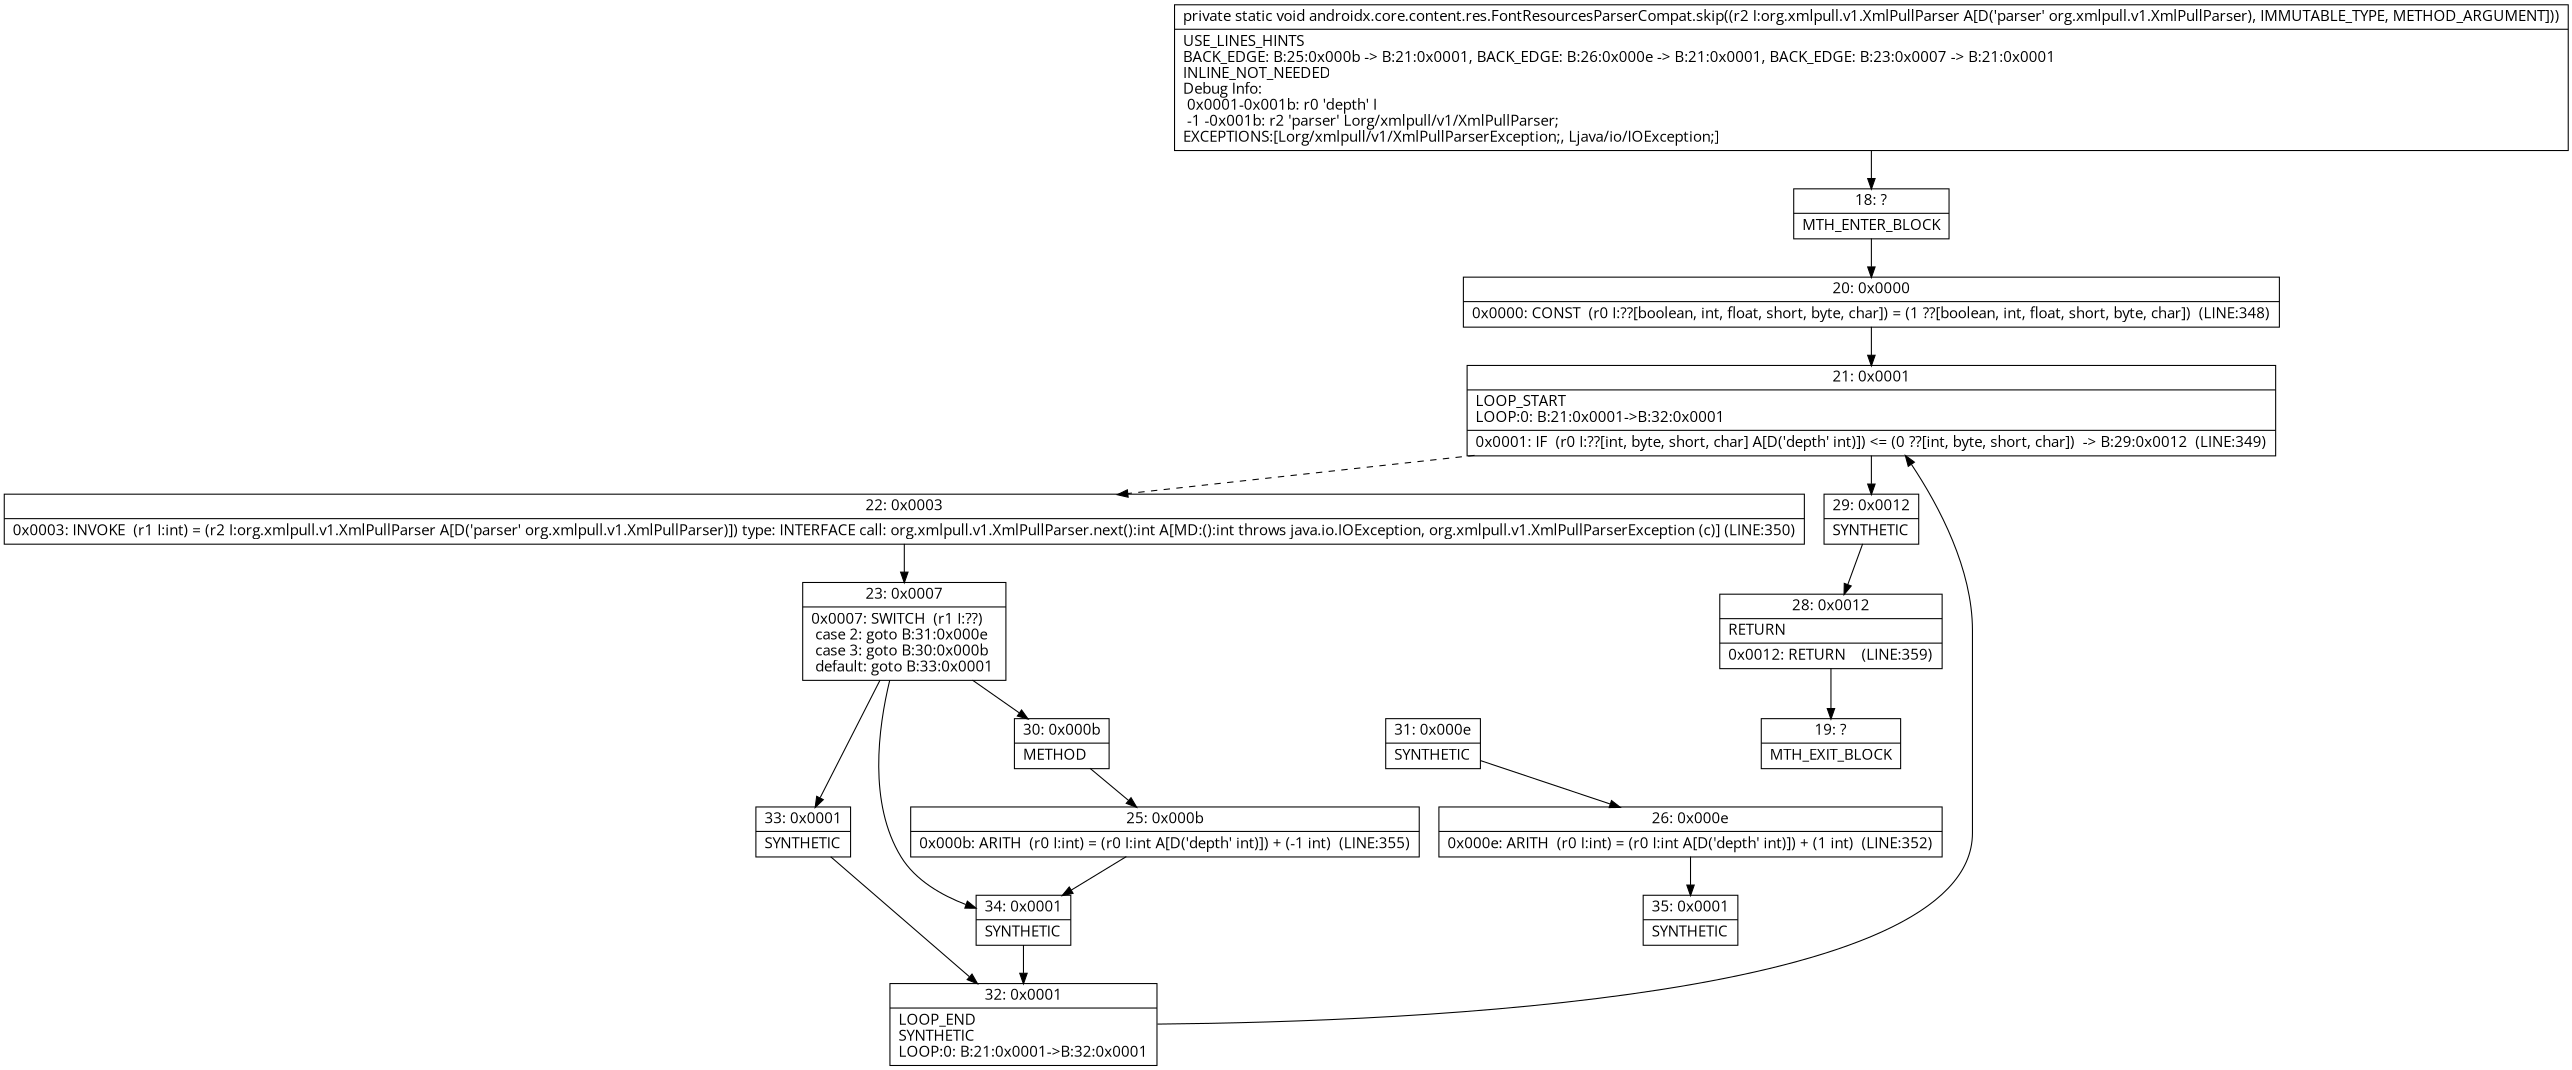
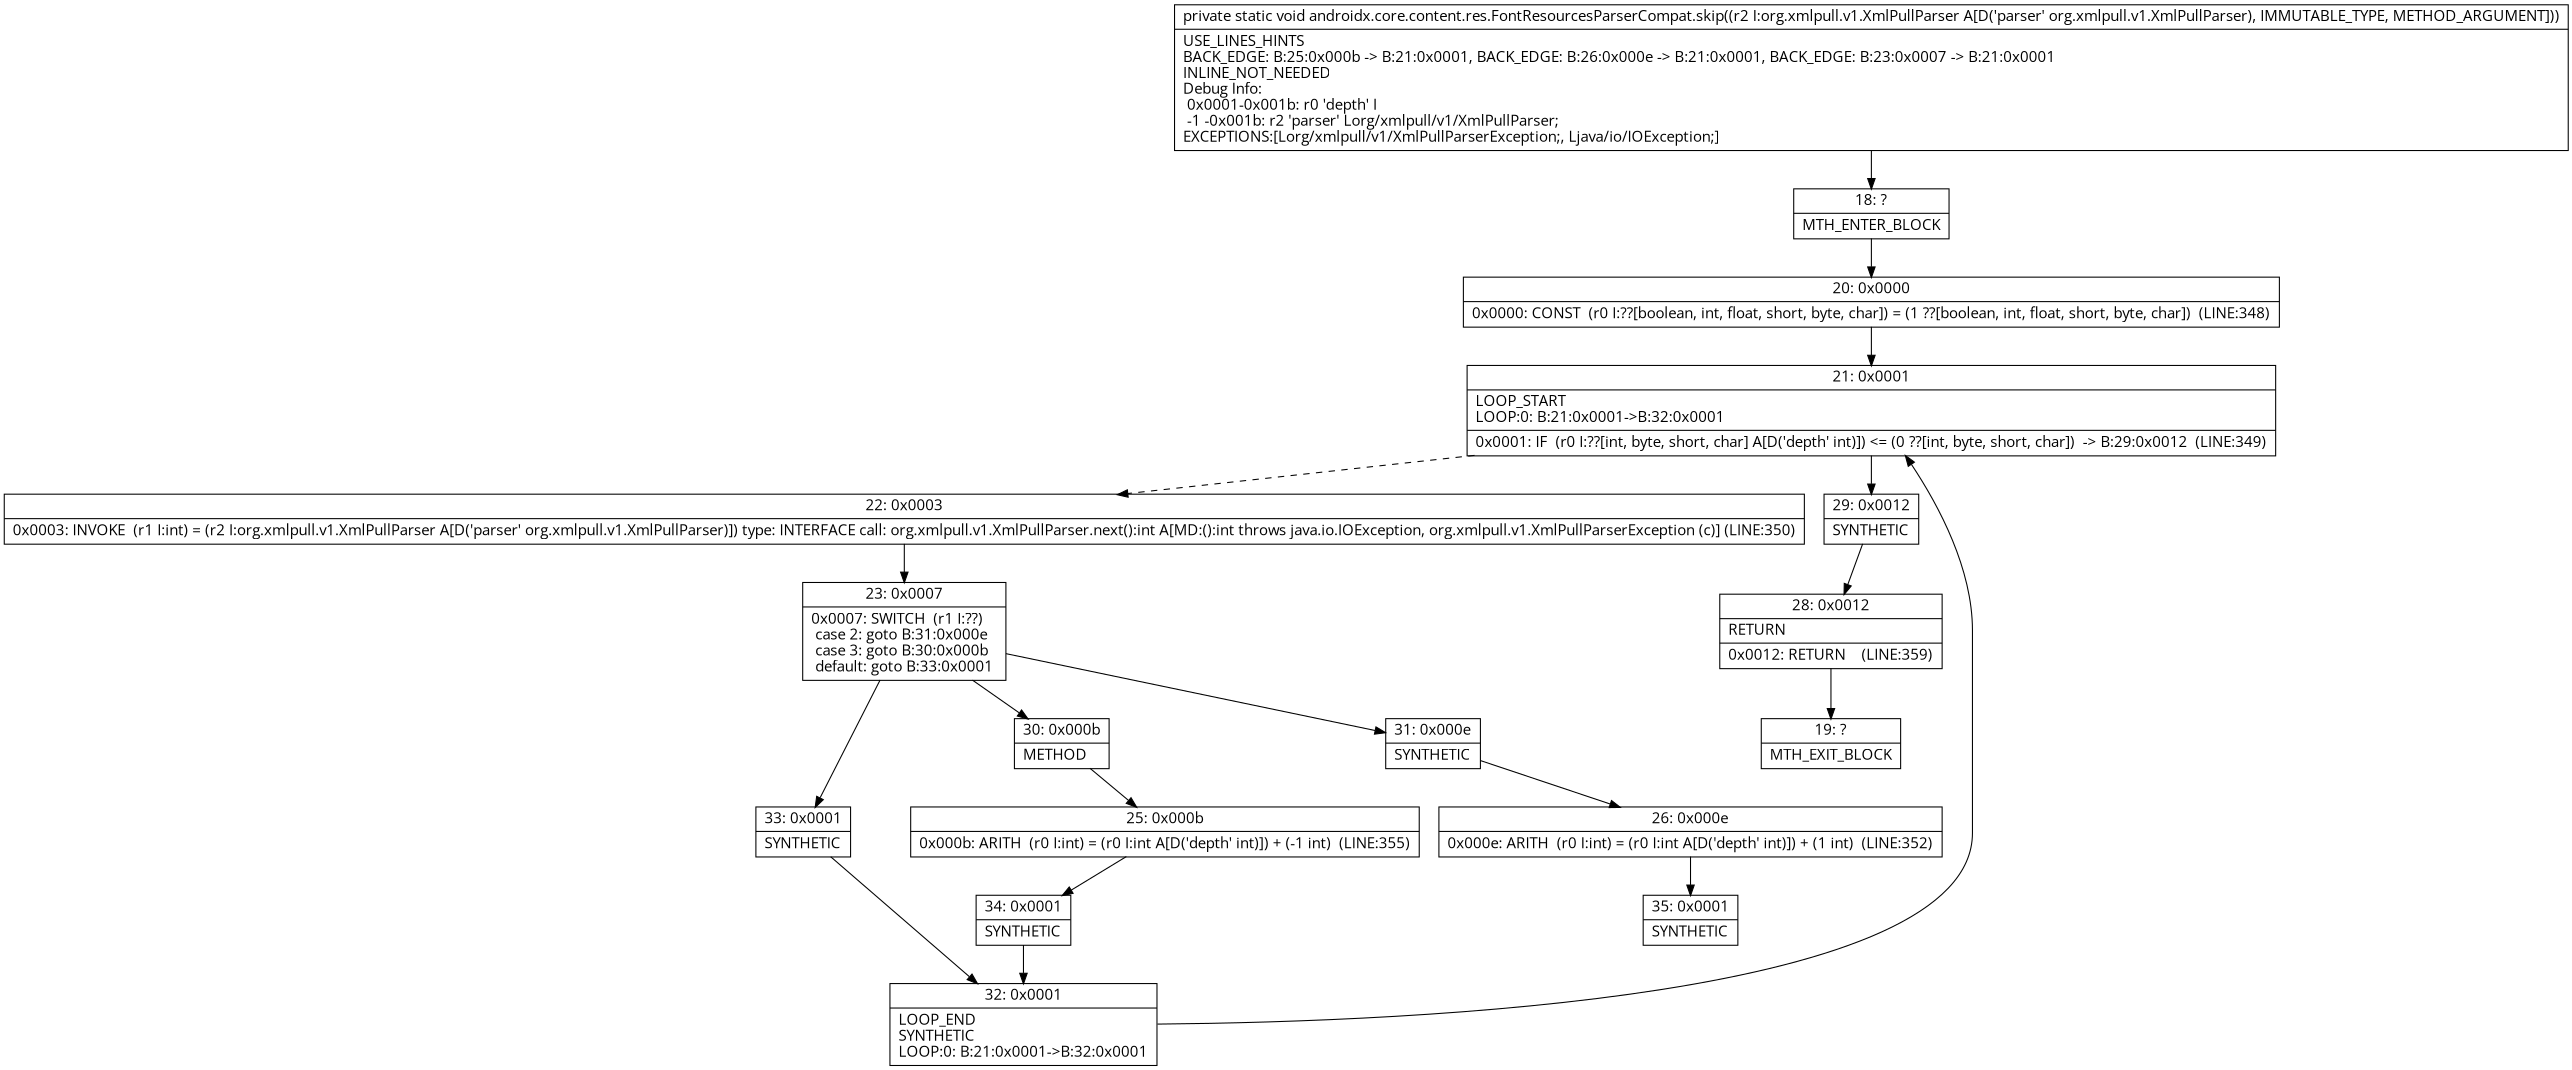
edge "23: 0x0007" -> "34: 0x0001": now "23: 0x0007" -> "31: 0x000e"
